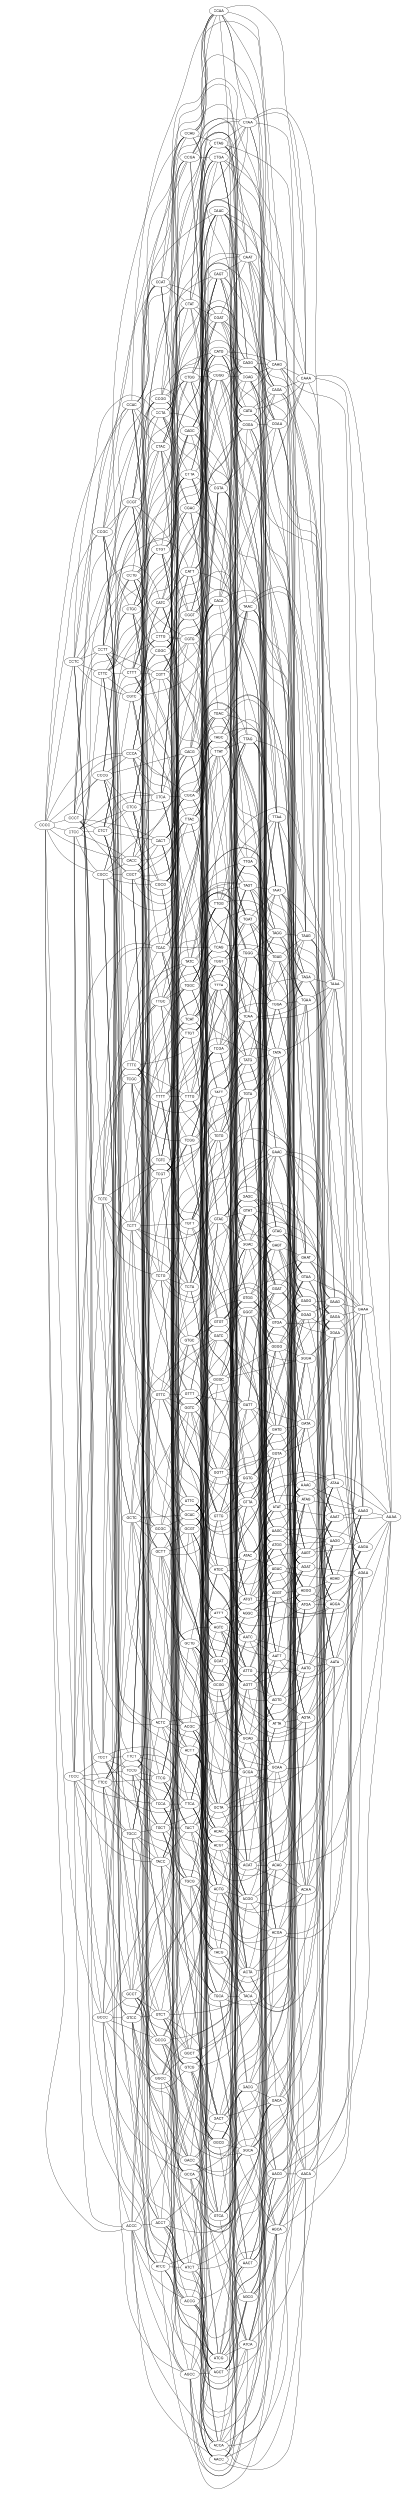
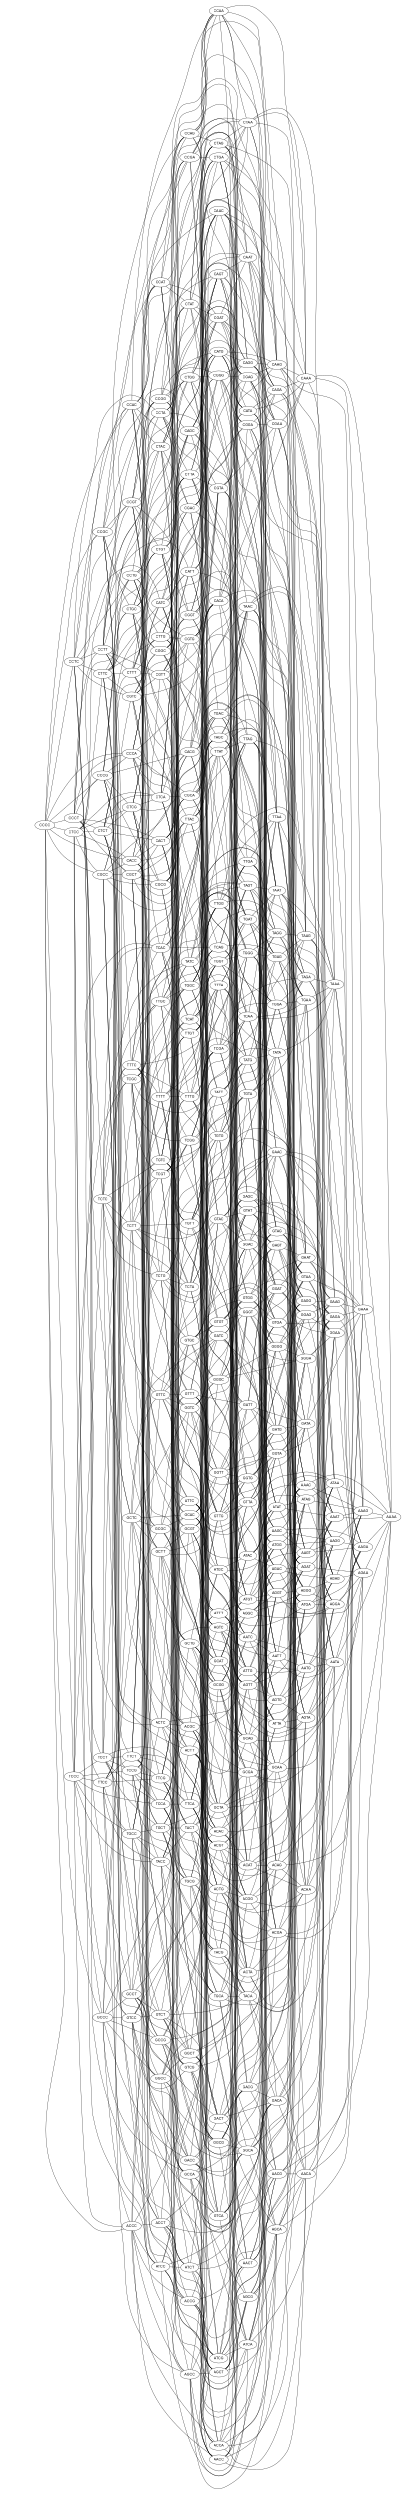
edge "CGGA" -- "CGGC": removed
edge "TTCC" -- "TTCA": removed
edge "TACA" -- "GACA": added
